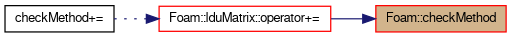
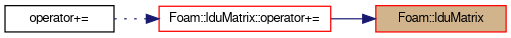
node "checkMethod+=": label "checkMethod+=" -> "operator+="
node "Foam::checkMethod": label "Foam::checkMethod" -> "Foam::lduMatrix"
